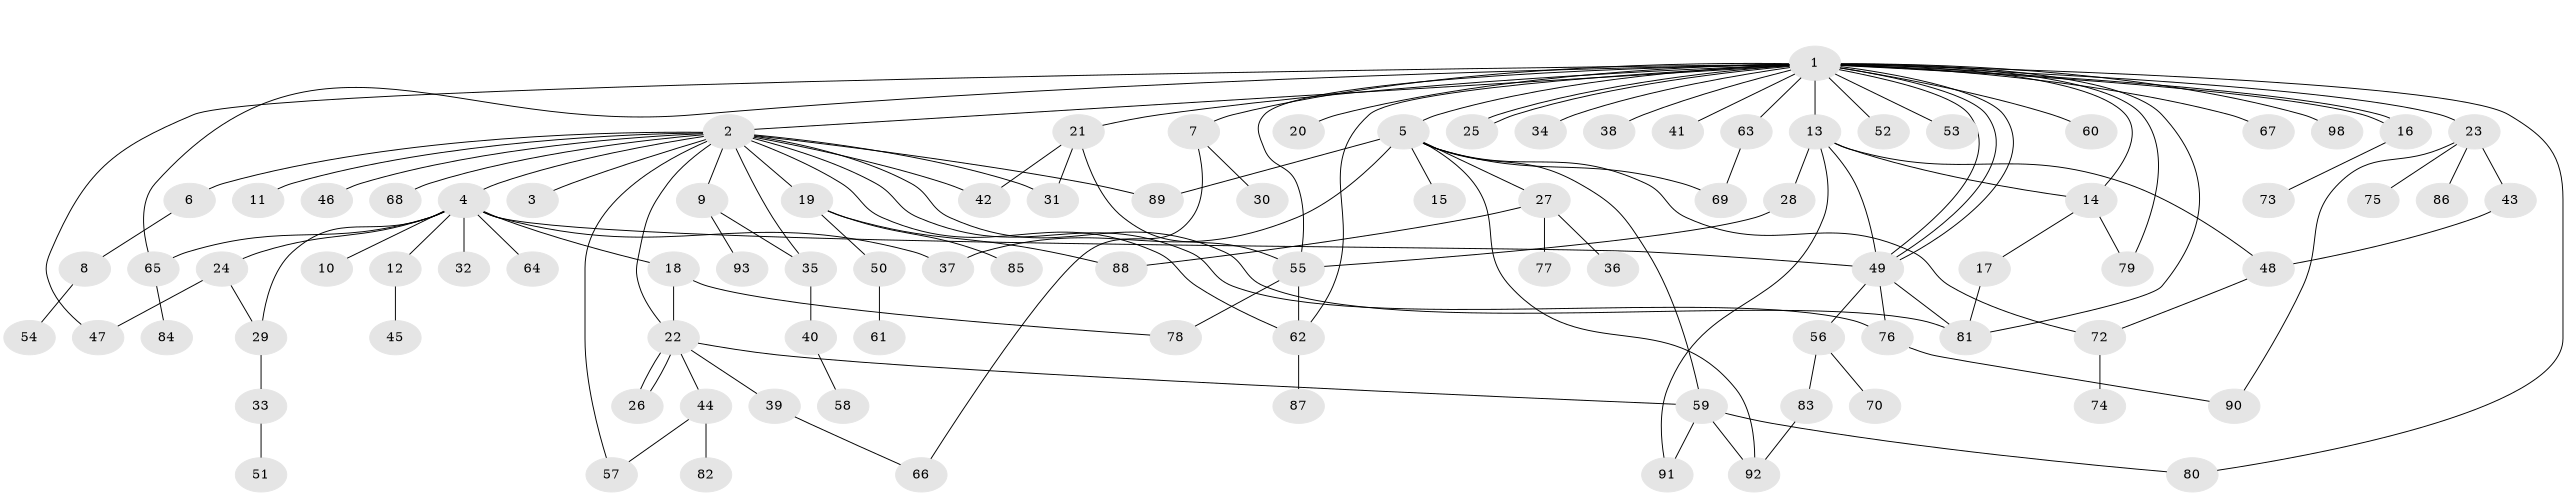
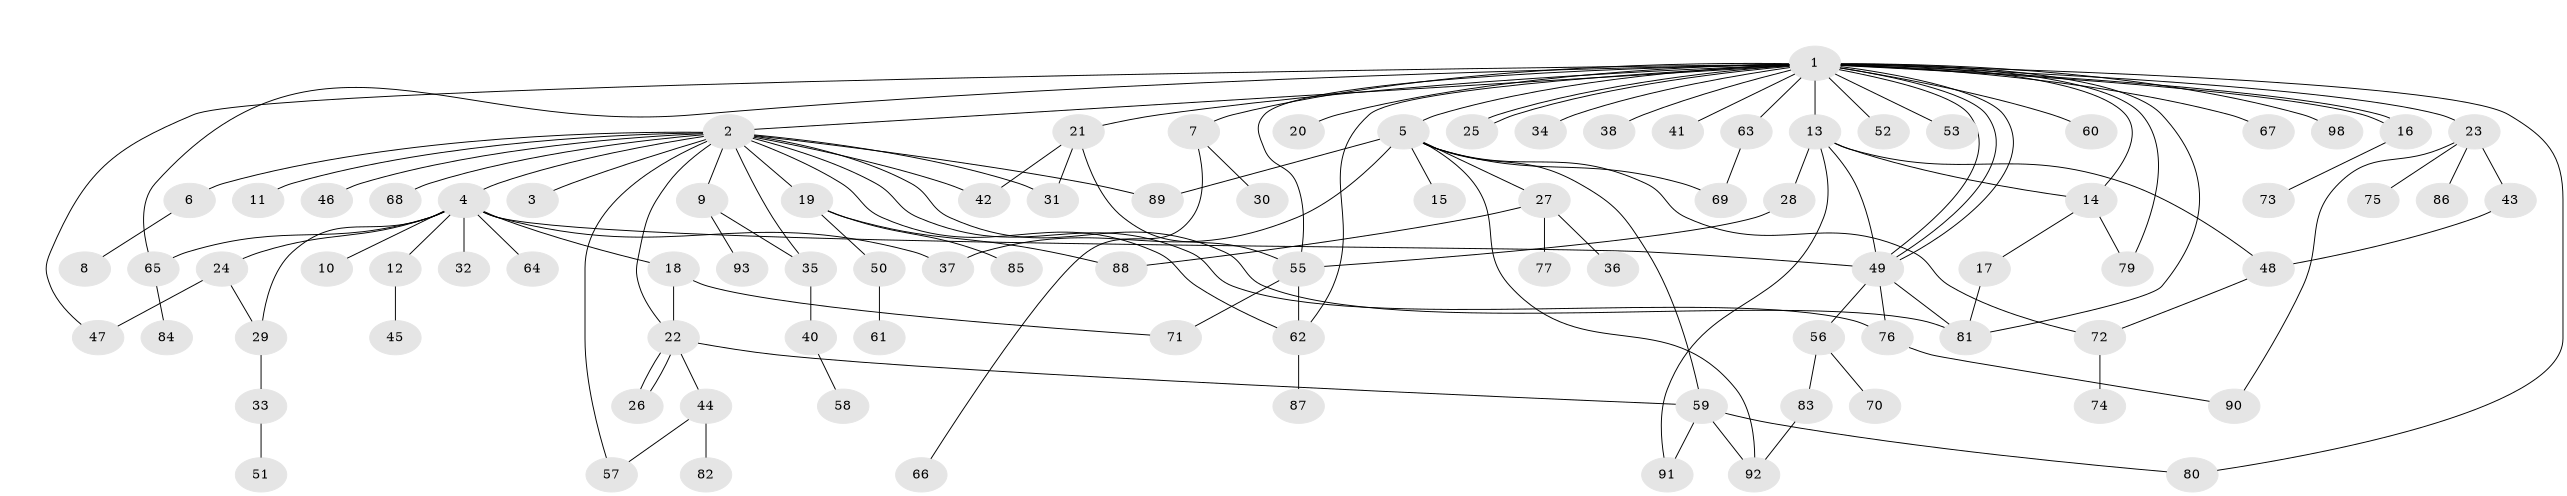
node "54": removed
node "78": label "78" -> "71"
node "39": removed
